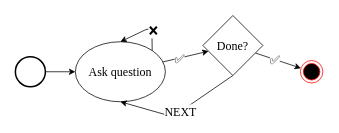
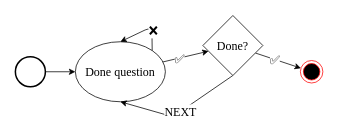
node "Ask question": label "Ask question" -> "Done question"
